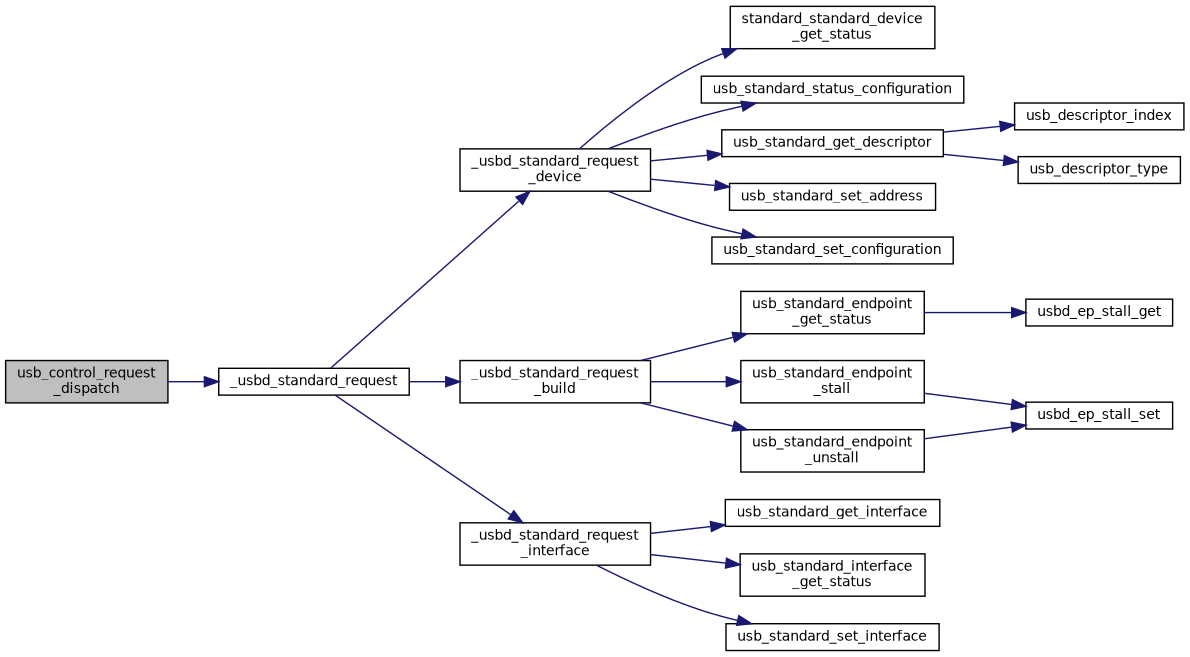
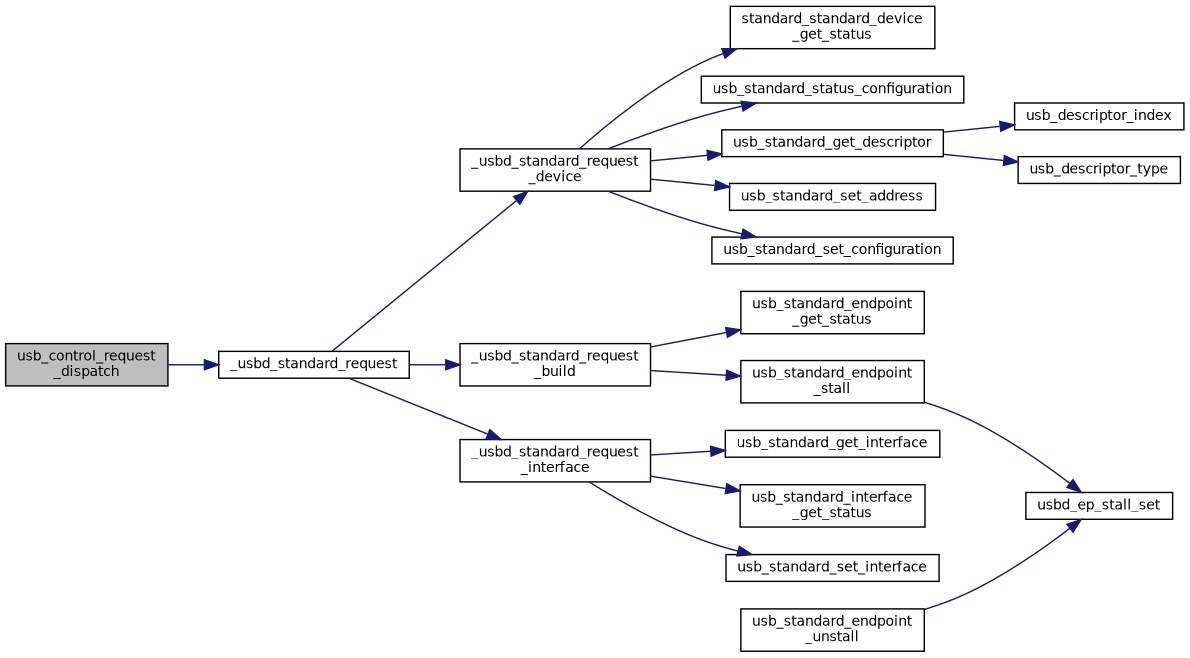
node "usbd_ep_stall_get": removed
edge "_usbd_standard_request _build" -> "usb_standard_endpoint _unstall": removed
